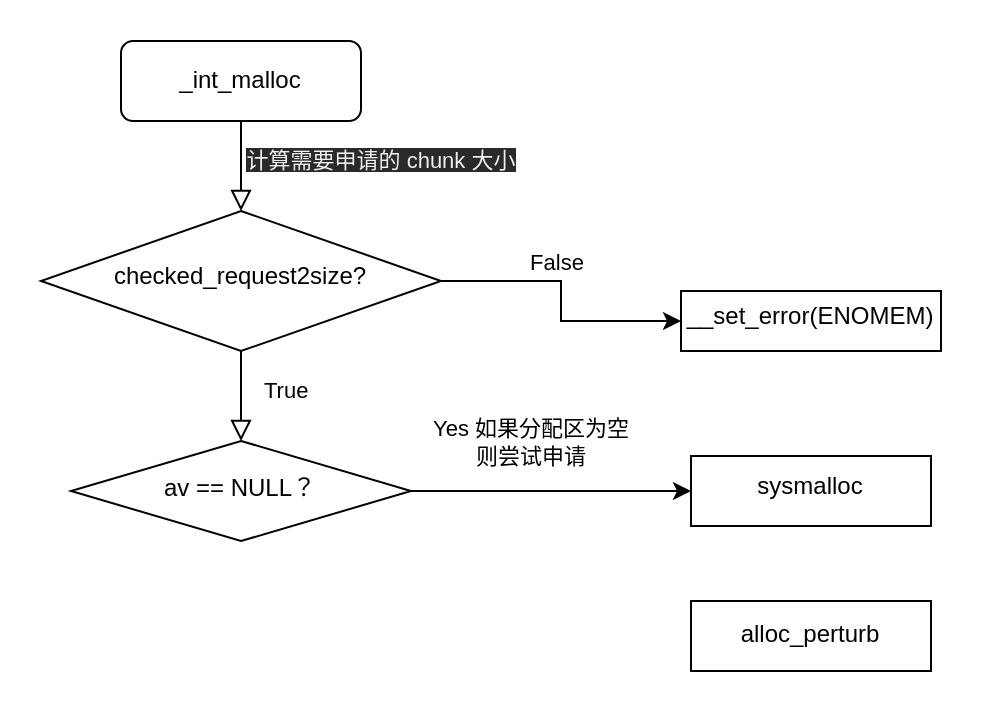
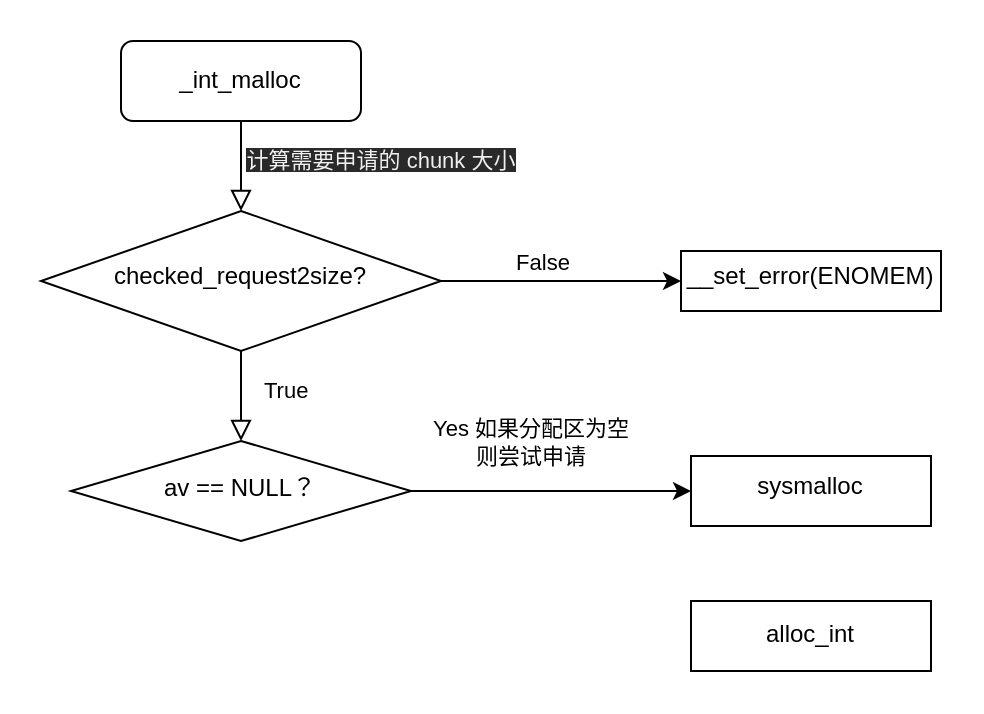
node "__set_error(ENOMEM)": moved (811, 321) -> (811, 281)
node "alloc_perturb": label "alloc_perturb" -> "alloc_int"
